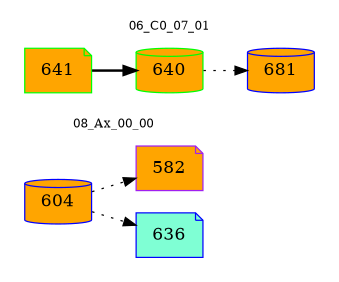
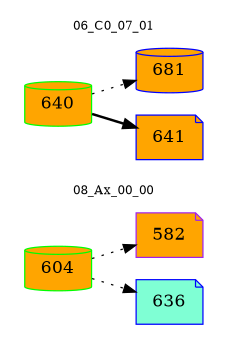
node "641": color green -> blue
edge "641" -> "640": reversed
node "604": color blue -> green
